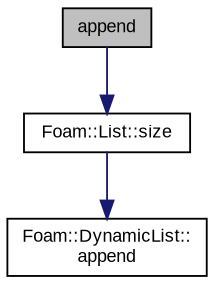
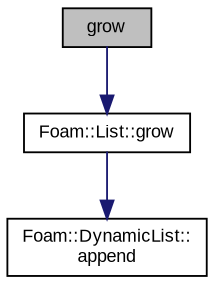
node "append": label "append" -> "grow"
node "Foam::List::size": label "Foam::List::size" -> "Foam::List::grow"
